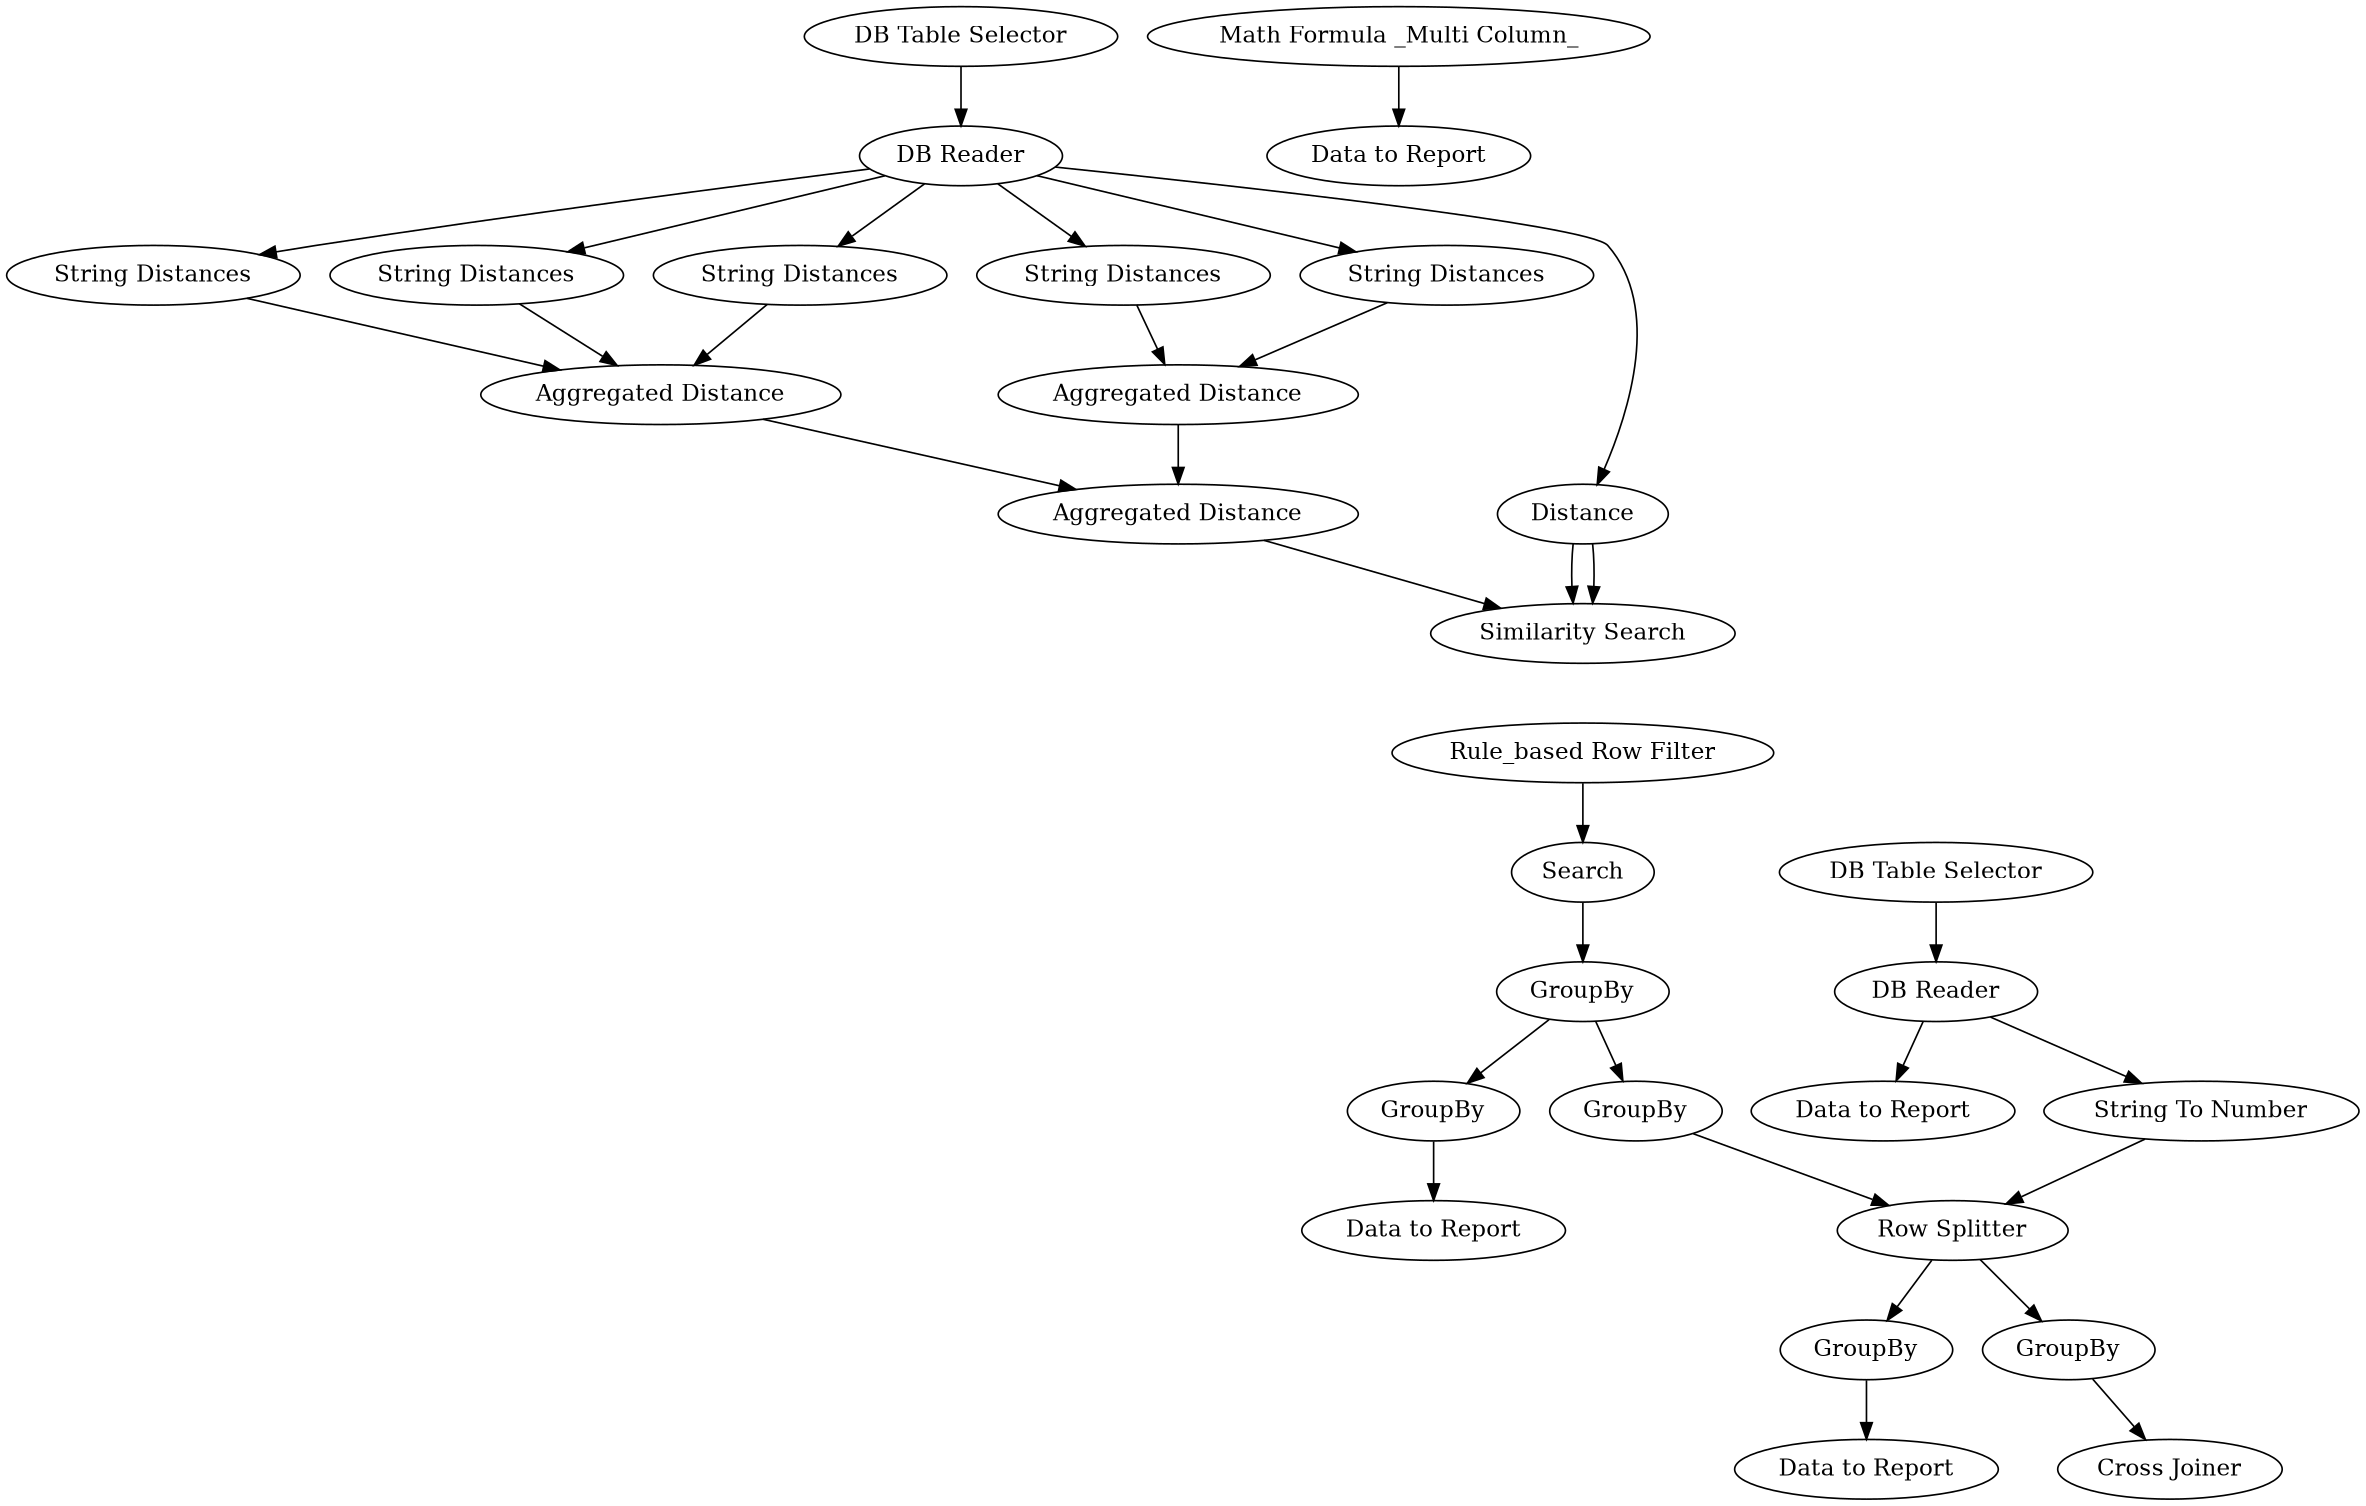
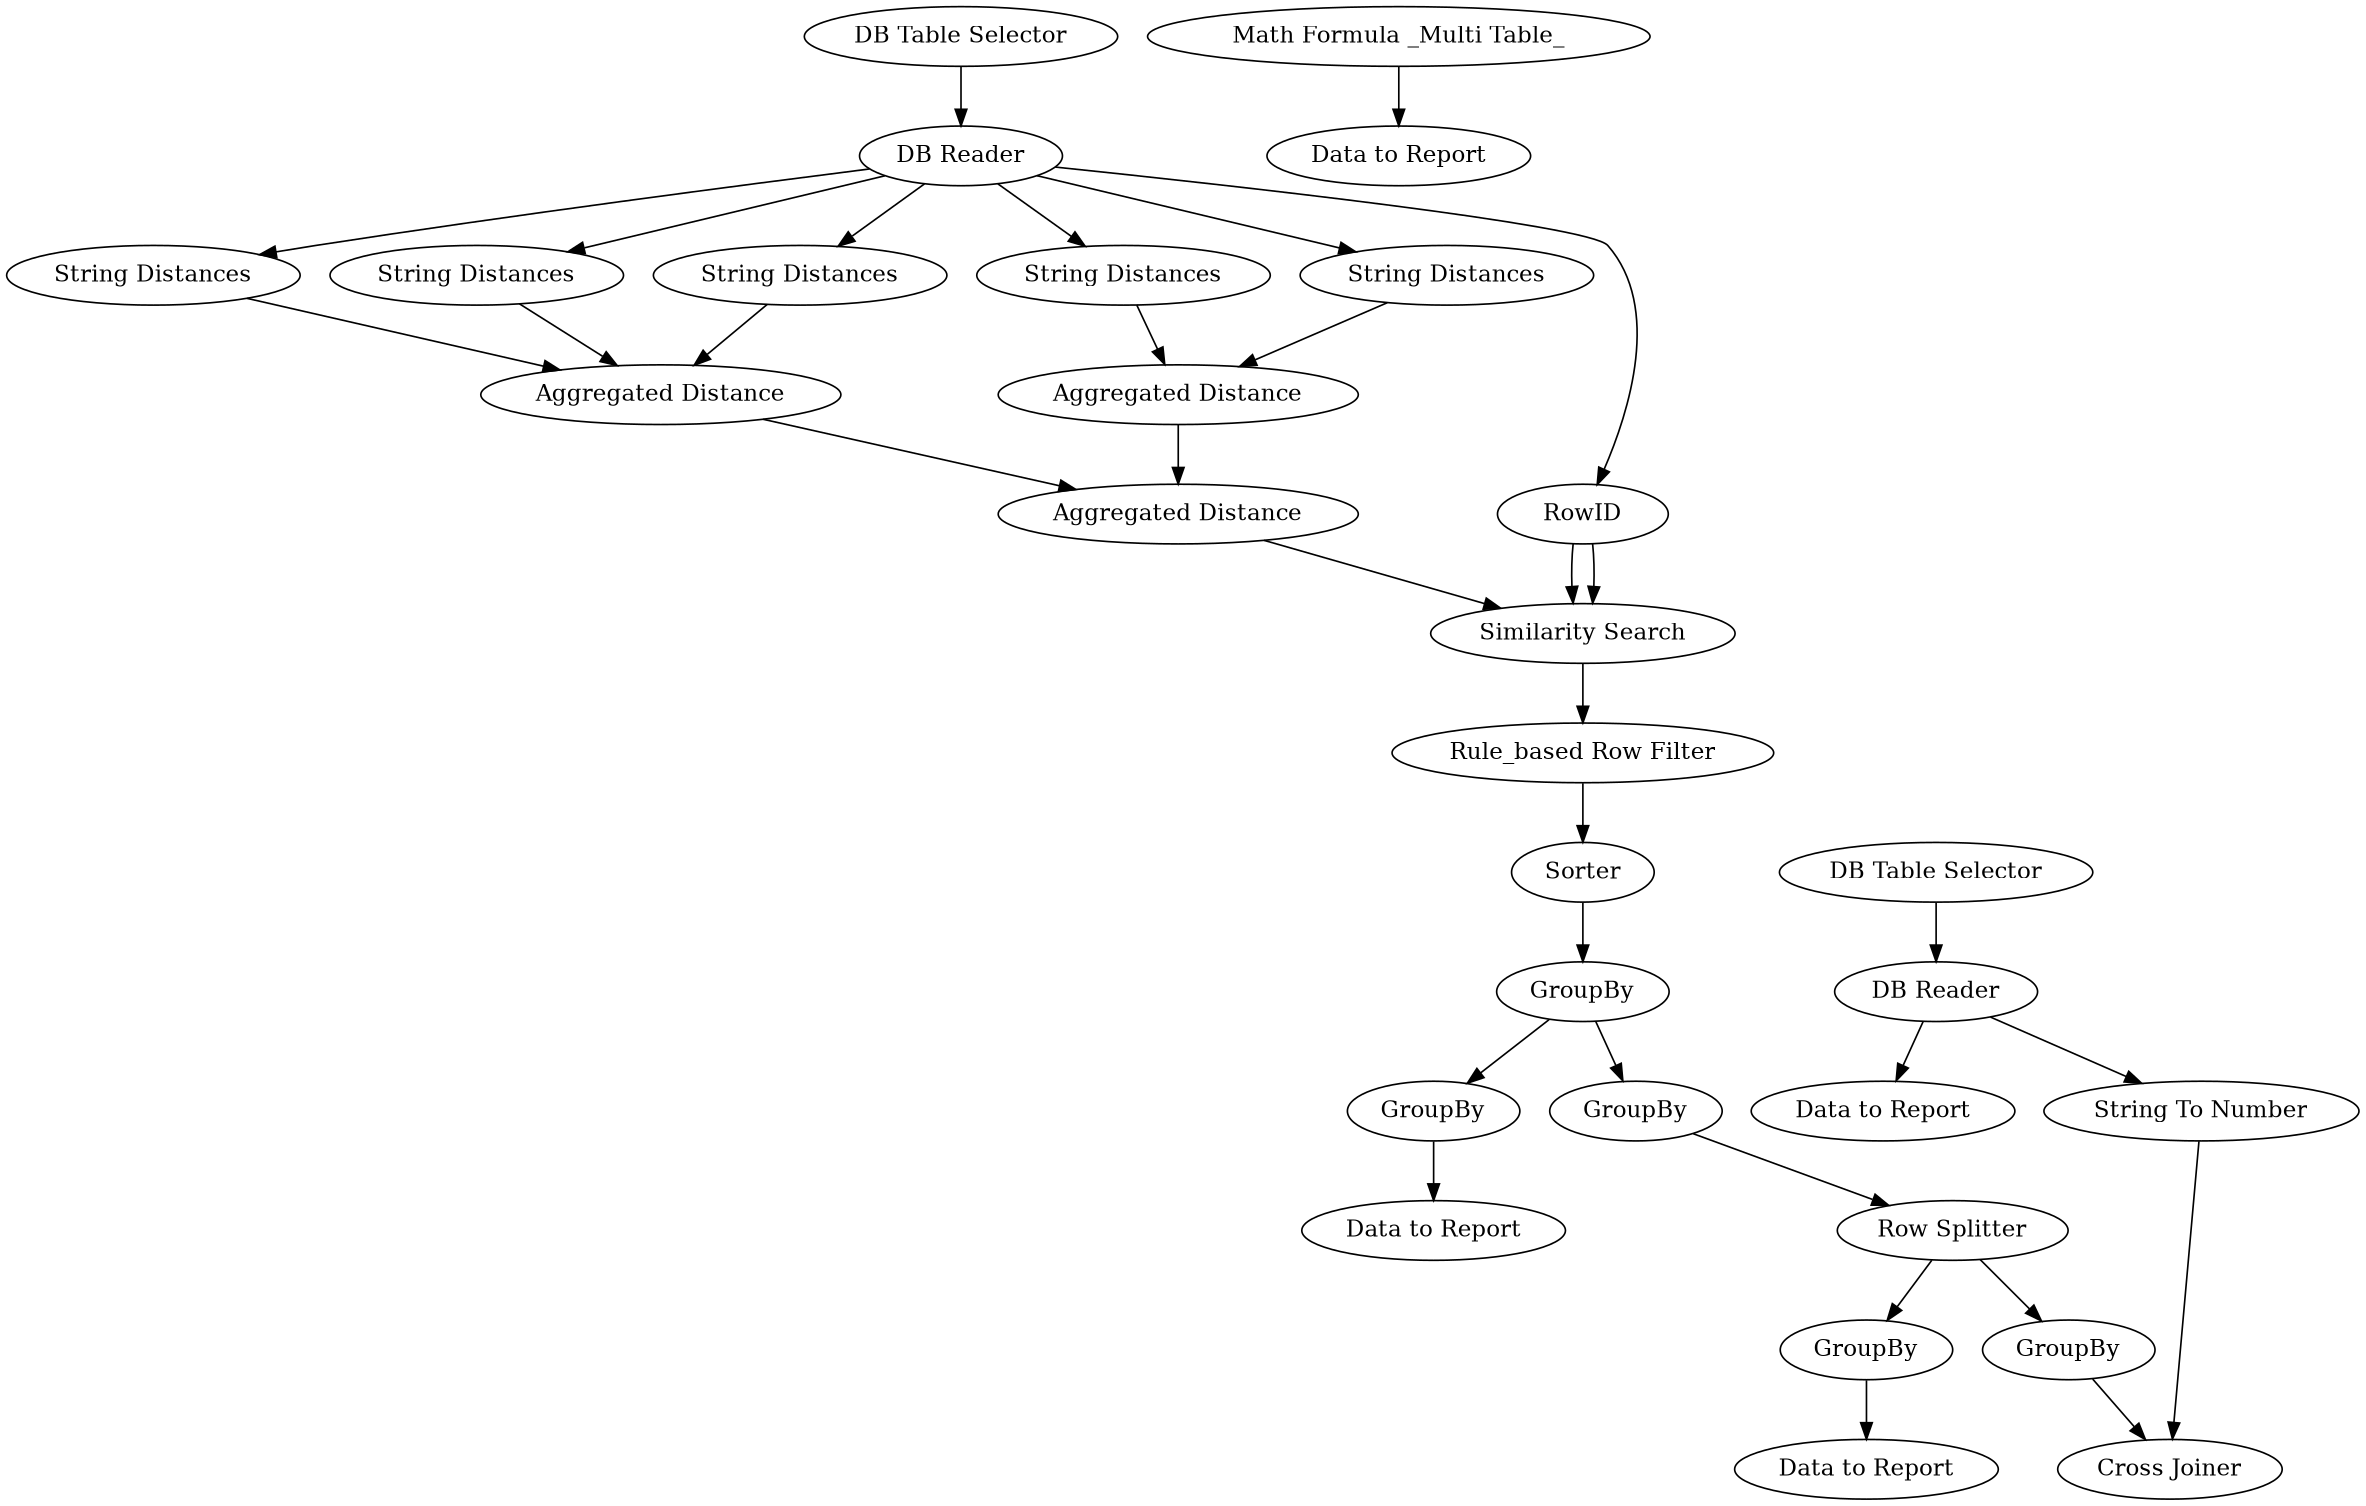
node "Math Formula _Multi Column_": label "Math Formula _Multi Column_" -> "Math Formula _Multi Table_"
node "Distance": label "Distance" -> "RowID"
edge "Similarity Search" -> "Rule_based Row Filter": added
node "Search": label "Search" -> "Sorter"
edge "String To Number" -> "Row Splitter": now "String To Number" -> "Cross Joiner"
